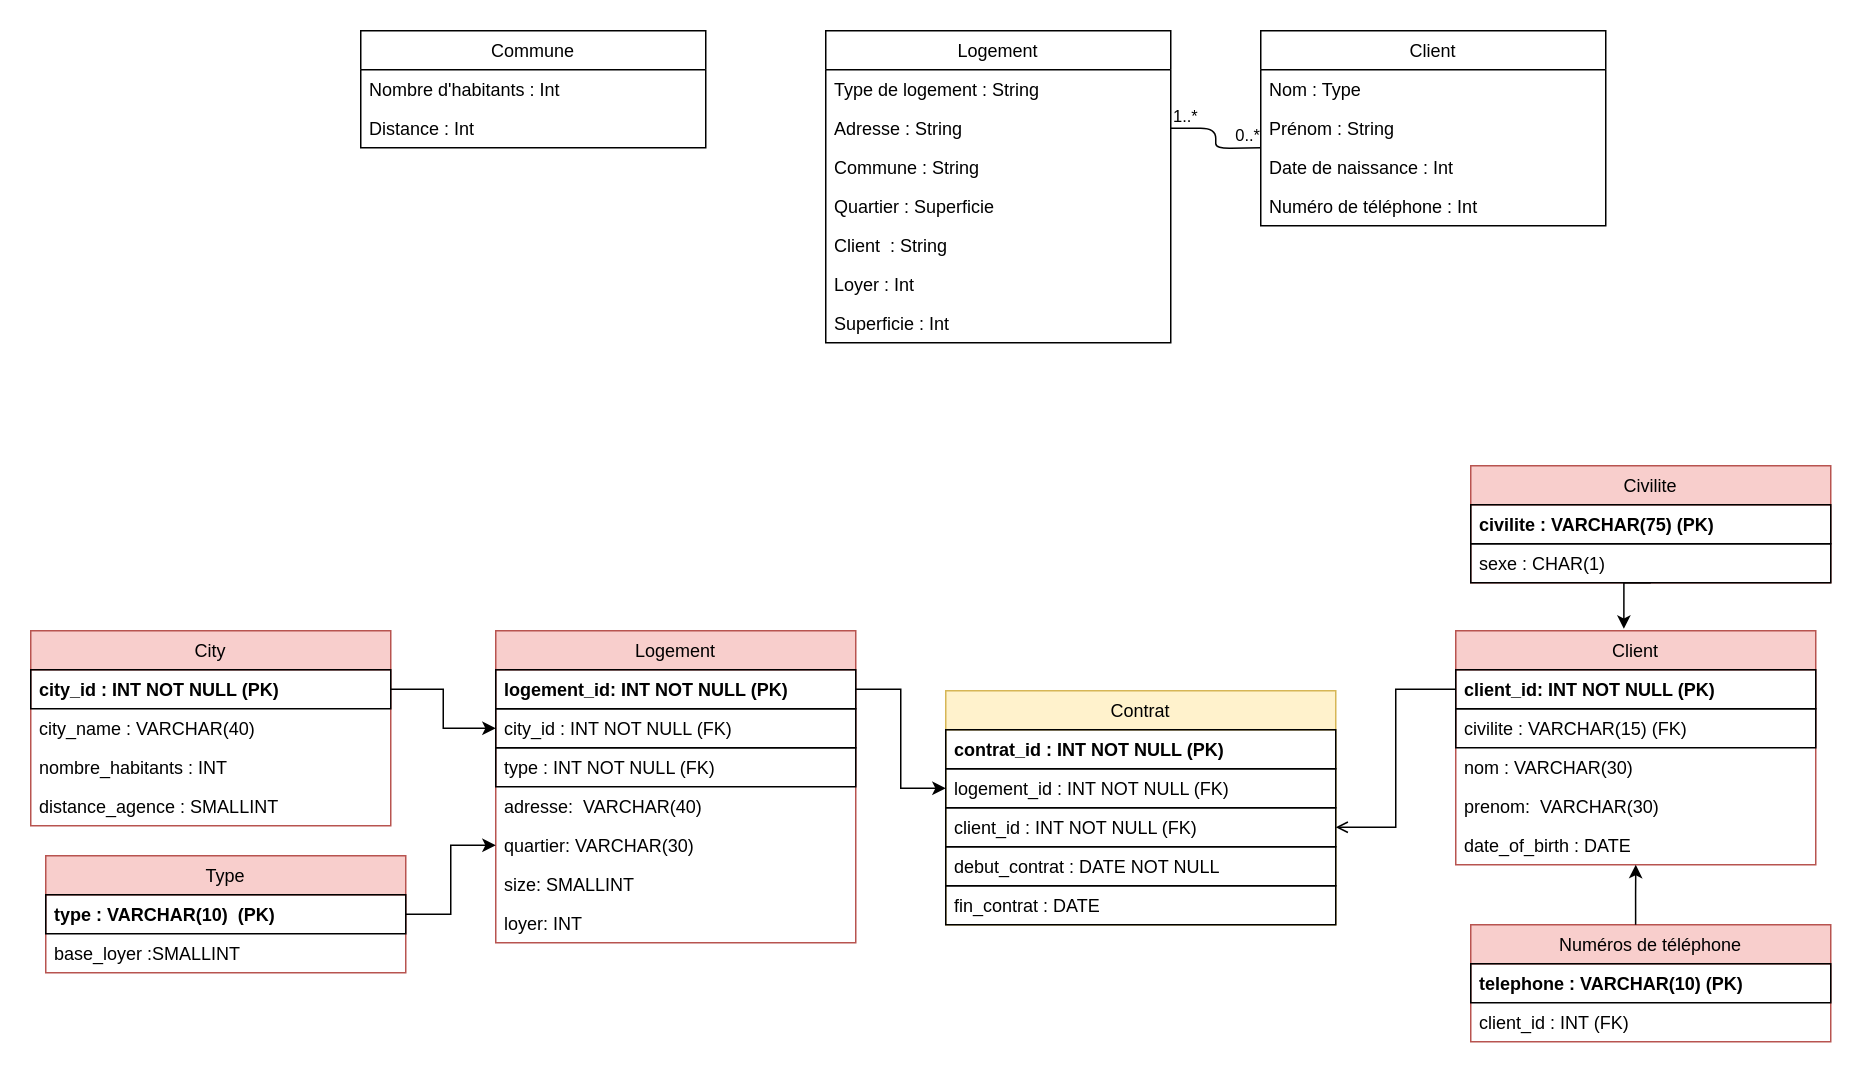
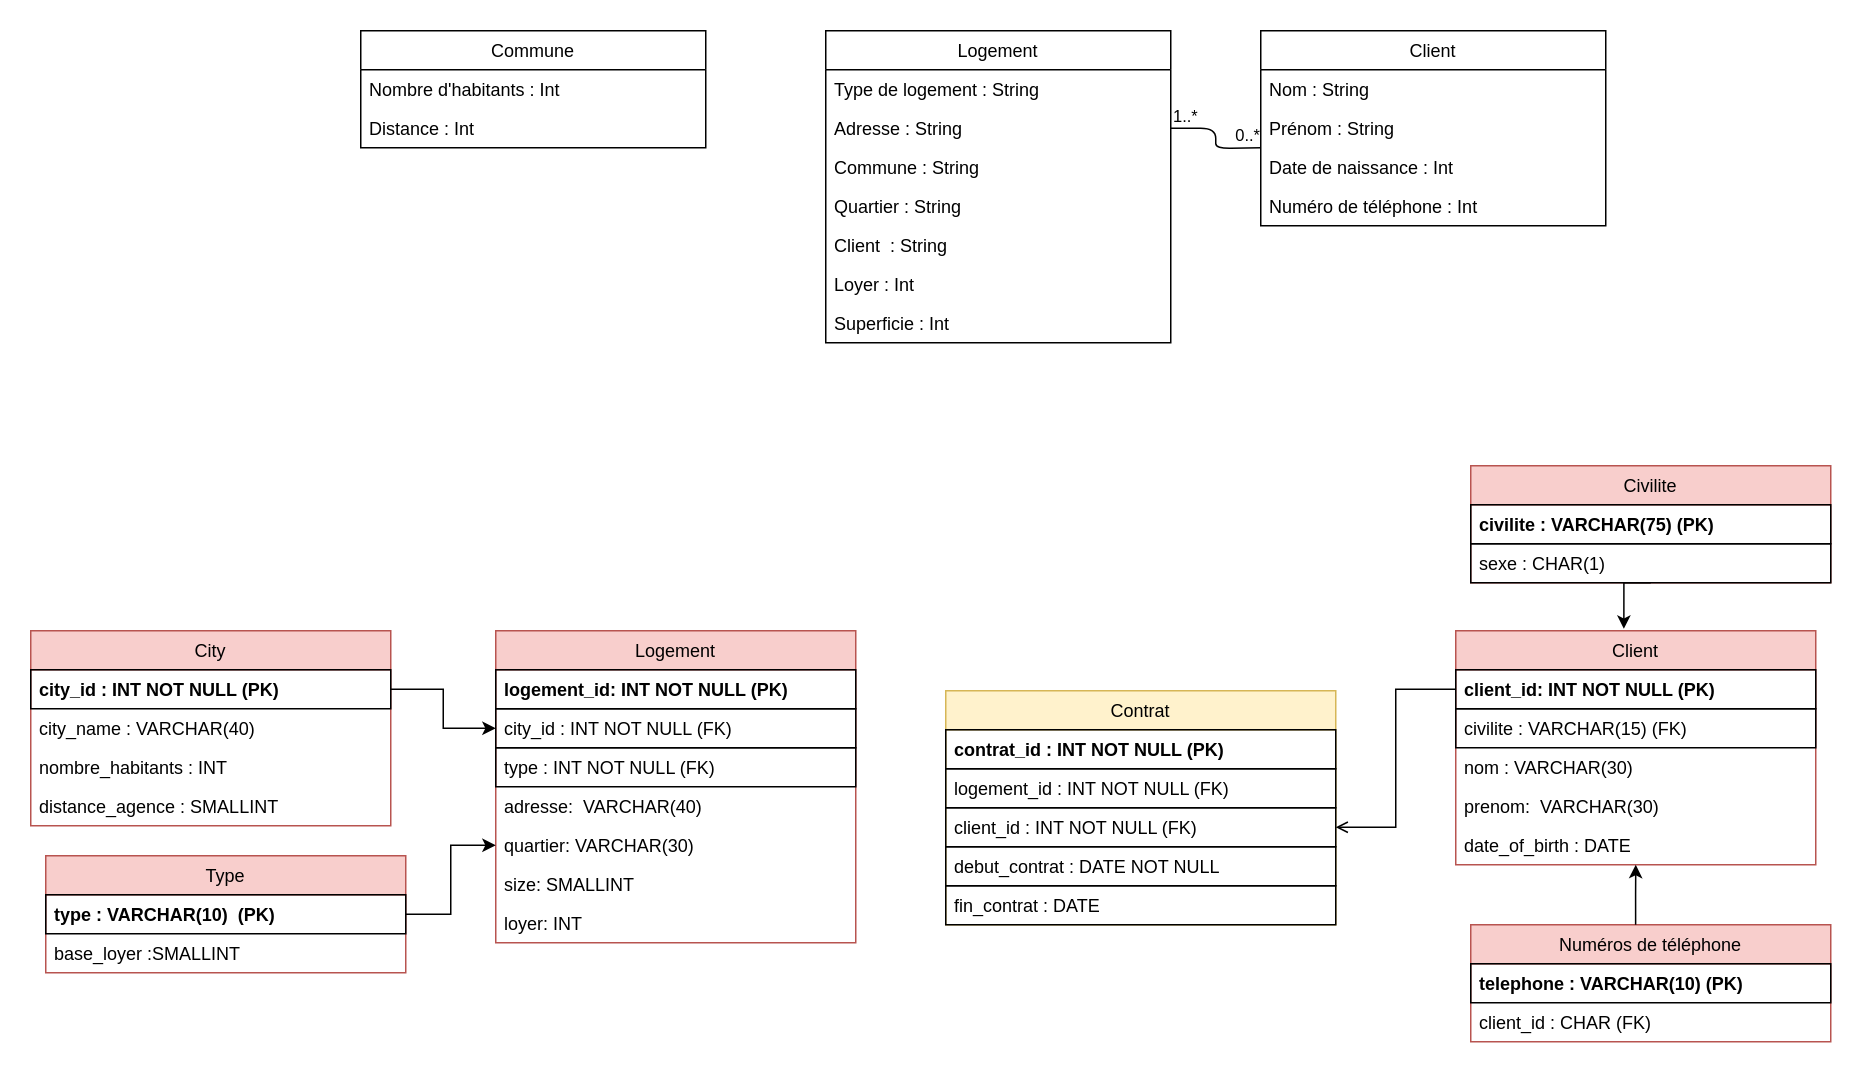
node "Nom : Type": label "Nom : Type" -> "Nom : String"
node "Quartier : Superficie": label "Quartier : Superficie" -> "Quartier : String"
edge "logement_id: INT NOT NULL (PK)" -> "logement_id : INT NOT NULL (FK)": removed
node "client_id : INT (FK)": label "client_id : INT (FK)" -> "client_id : CHAR (FK)"
